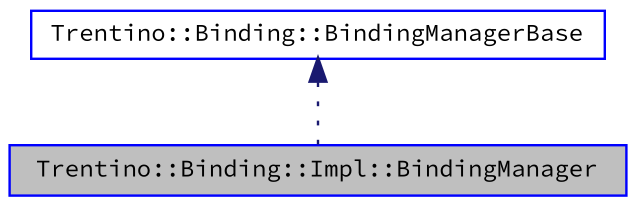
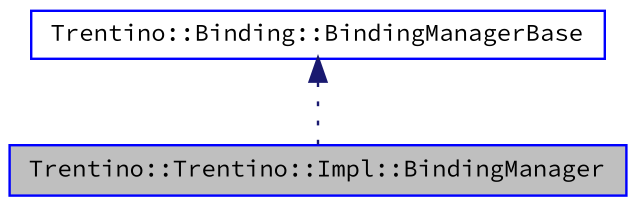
node "Trentino::Binding::Impl::BindingManager": label "Trentino::Binding::Impl::BindingManager" -> "Trentino::Trentino::Impl::BindingManager"
